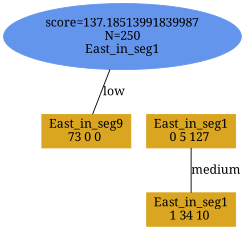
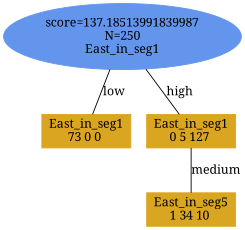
edge "score=137.18513991839987 N=250 East_in_seg1" -- "East_in_seg1 0 5 127": added, label "high"
node "East_in_seg9 73 0 0": label "East_in_seg9 73 0 0" -> "East_in_seg1 73 0 0"
node "East_in_seg1 1 34 10": label "East_in_seg1 1 34 10" -> "East_in_seg5 1 34 10"
